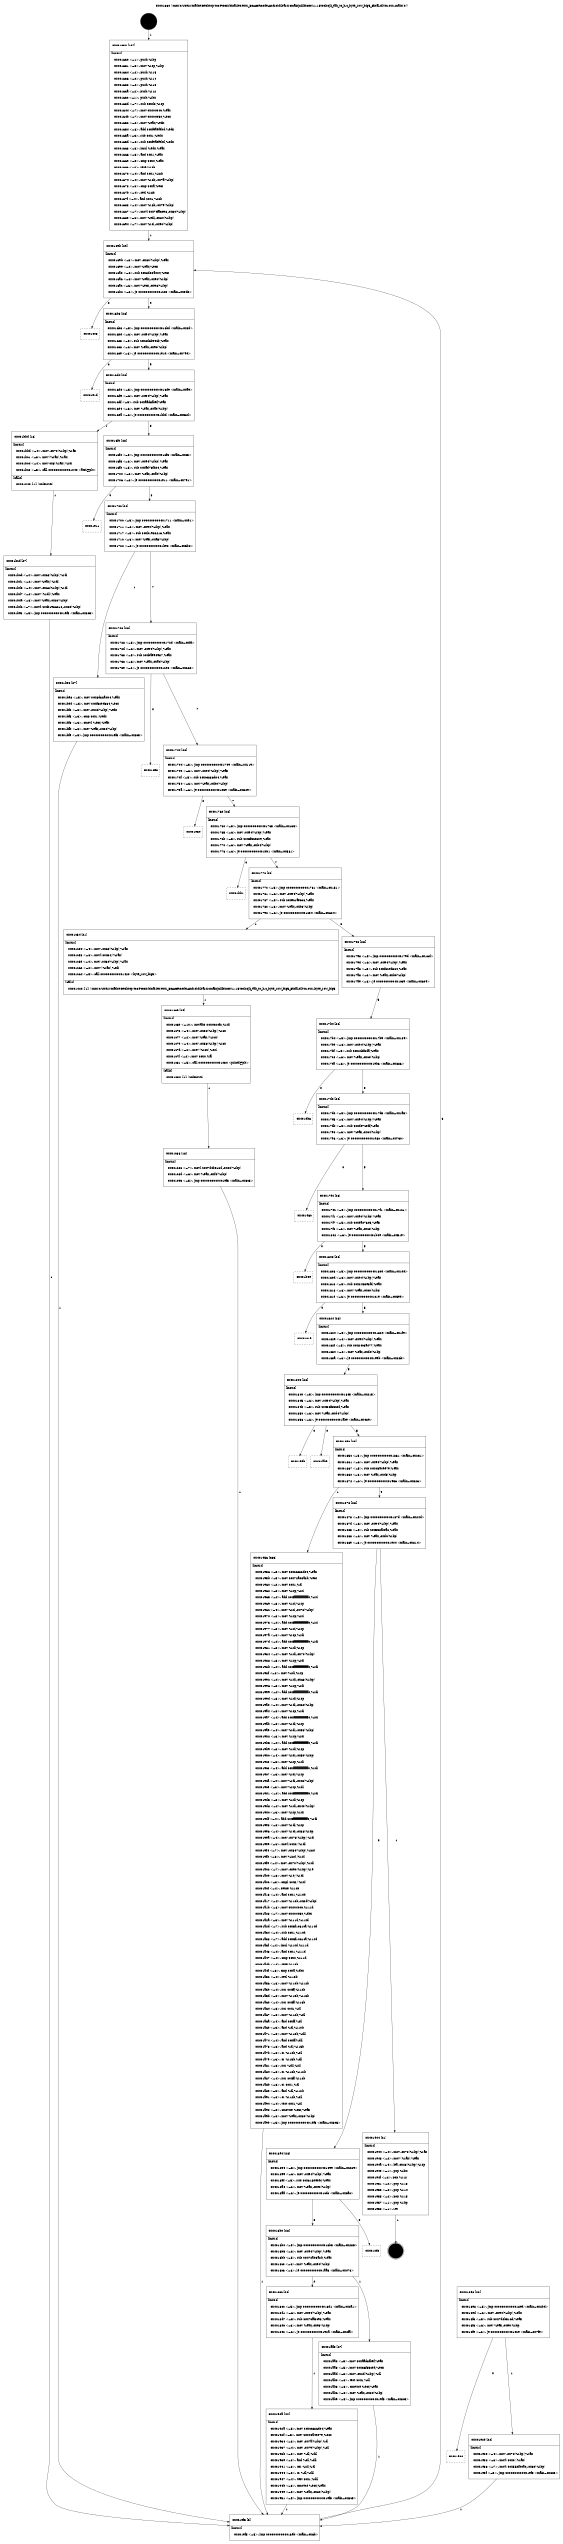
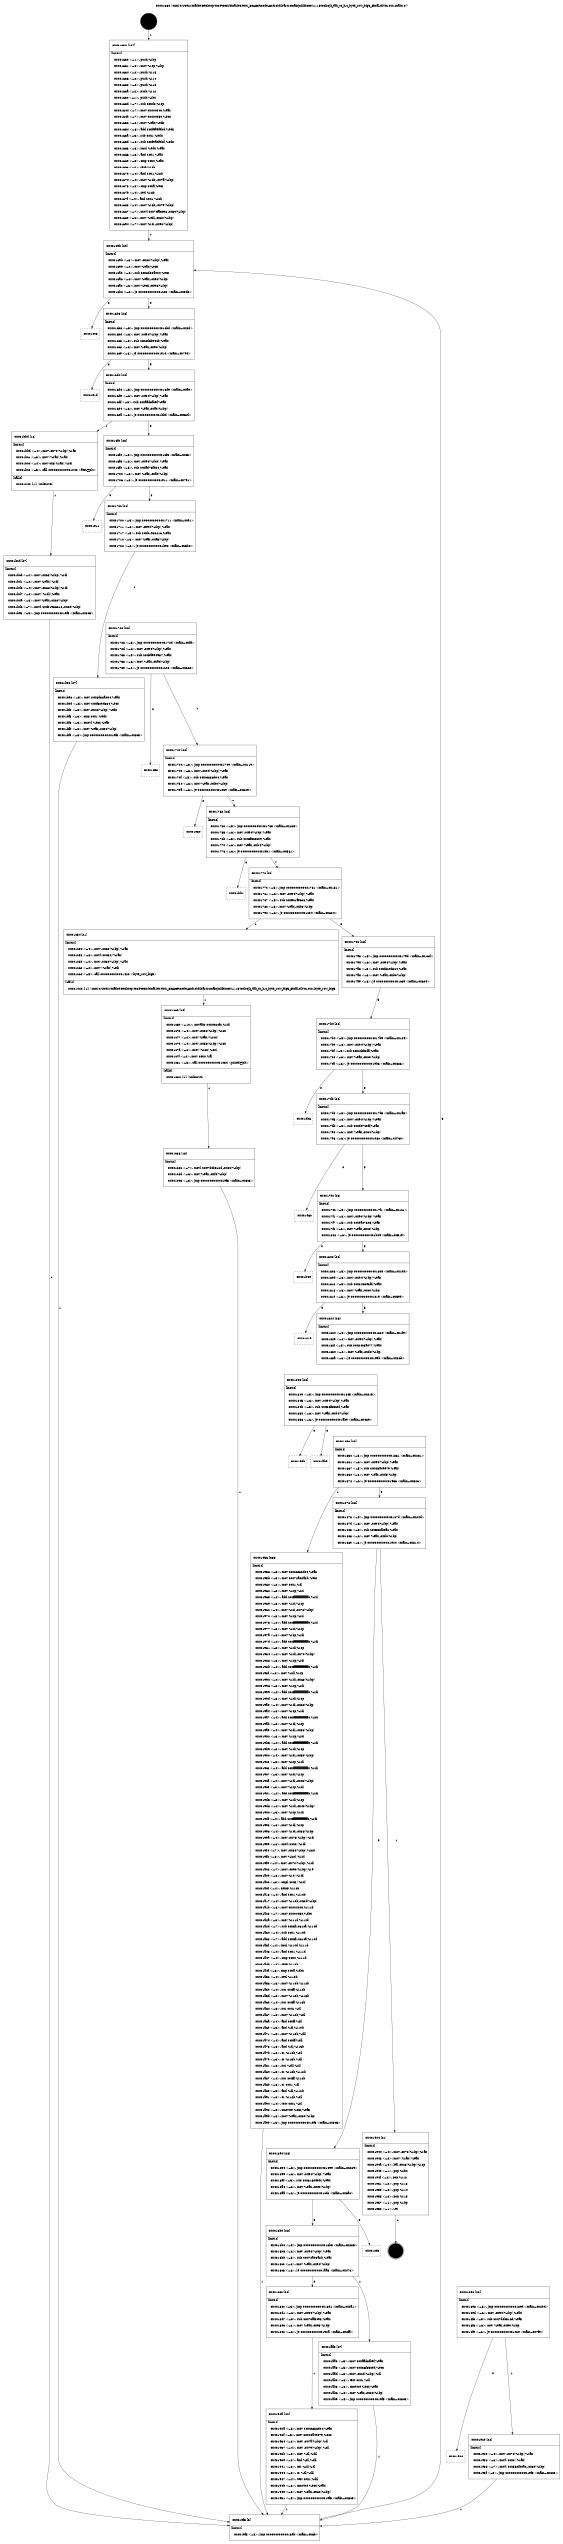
edge "0x401630 [107]" -> "0x40169b [29]": label " 1" -> " 7"
edge "0x40170c [28]" -> "0x401728 [28]": removed, label "7"
edge "0x401824 [28]" -> "0x401840 [28]": removed, label "5"
edge "0x401840 [28]" -> "0x40185c [28]": removed, label "5"
